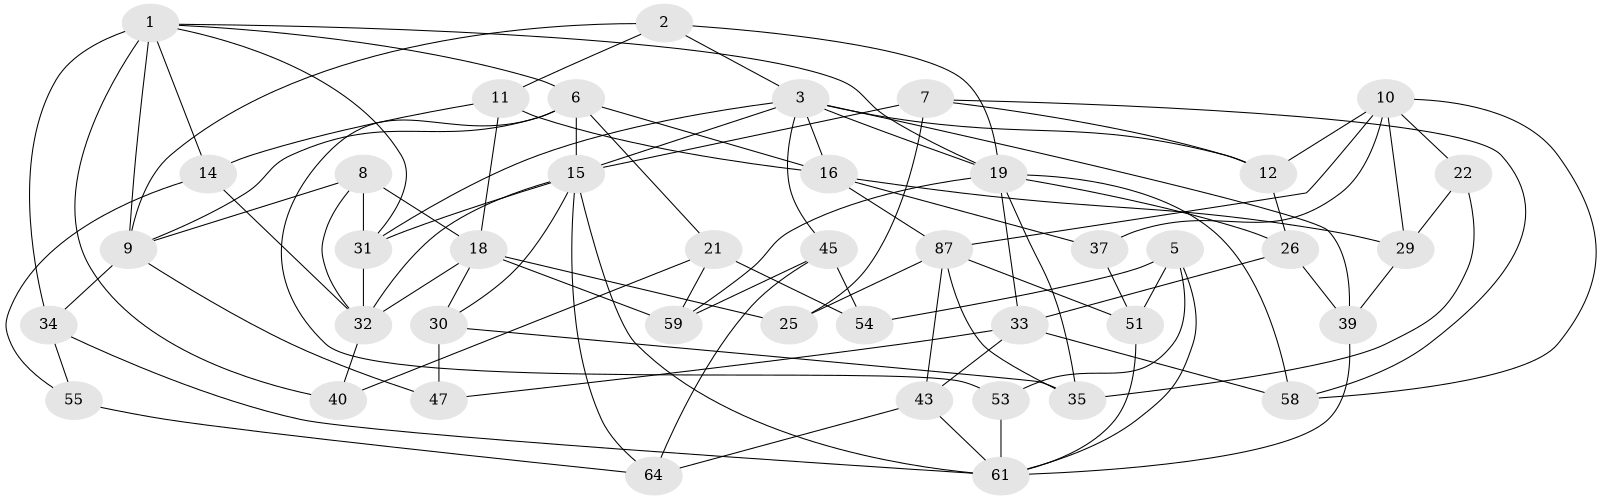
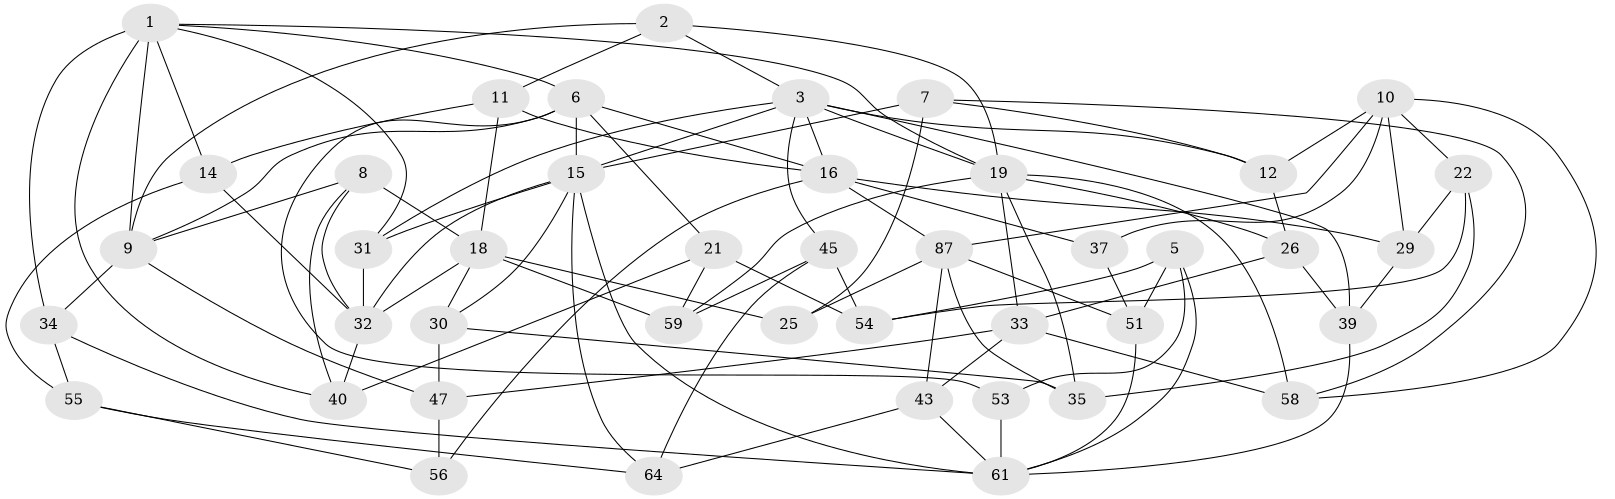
edge "8" -- "31": now "8" -- "40"
edge "22" -- "54": added
node "56": added
